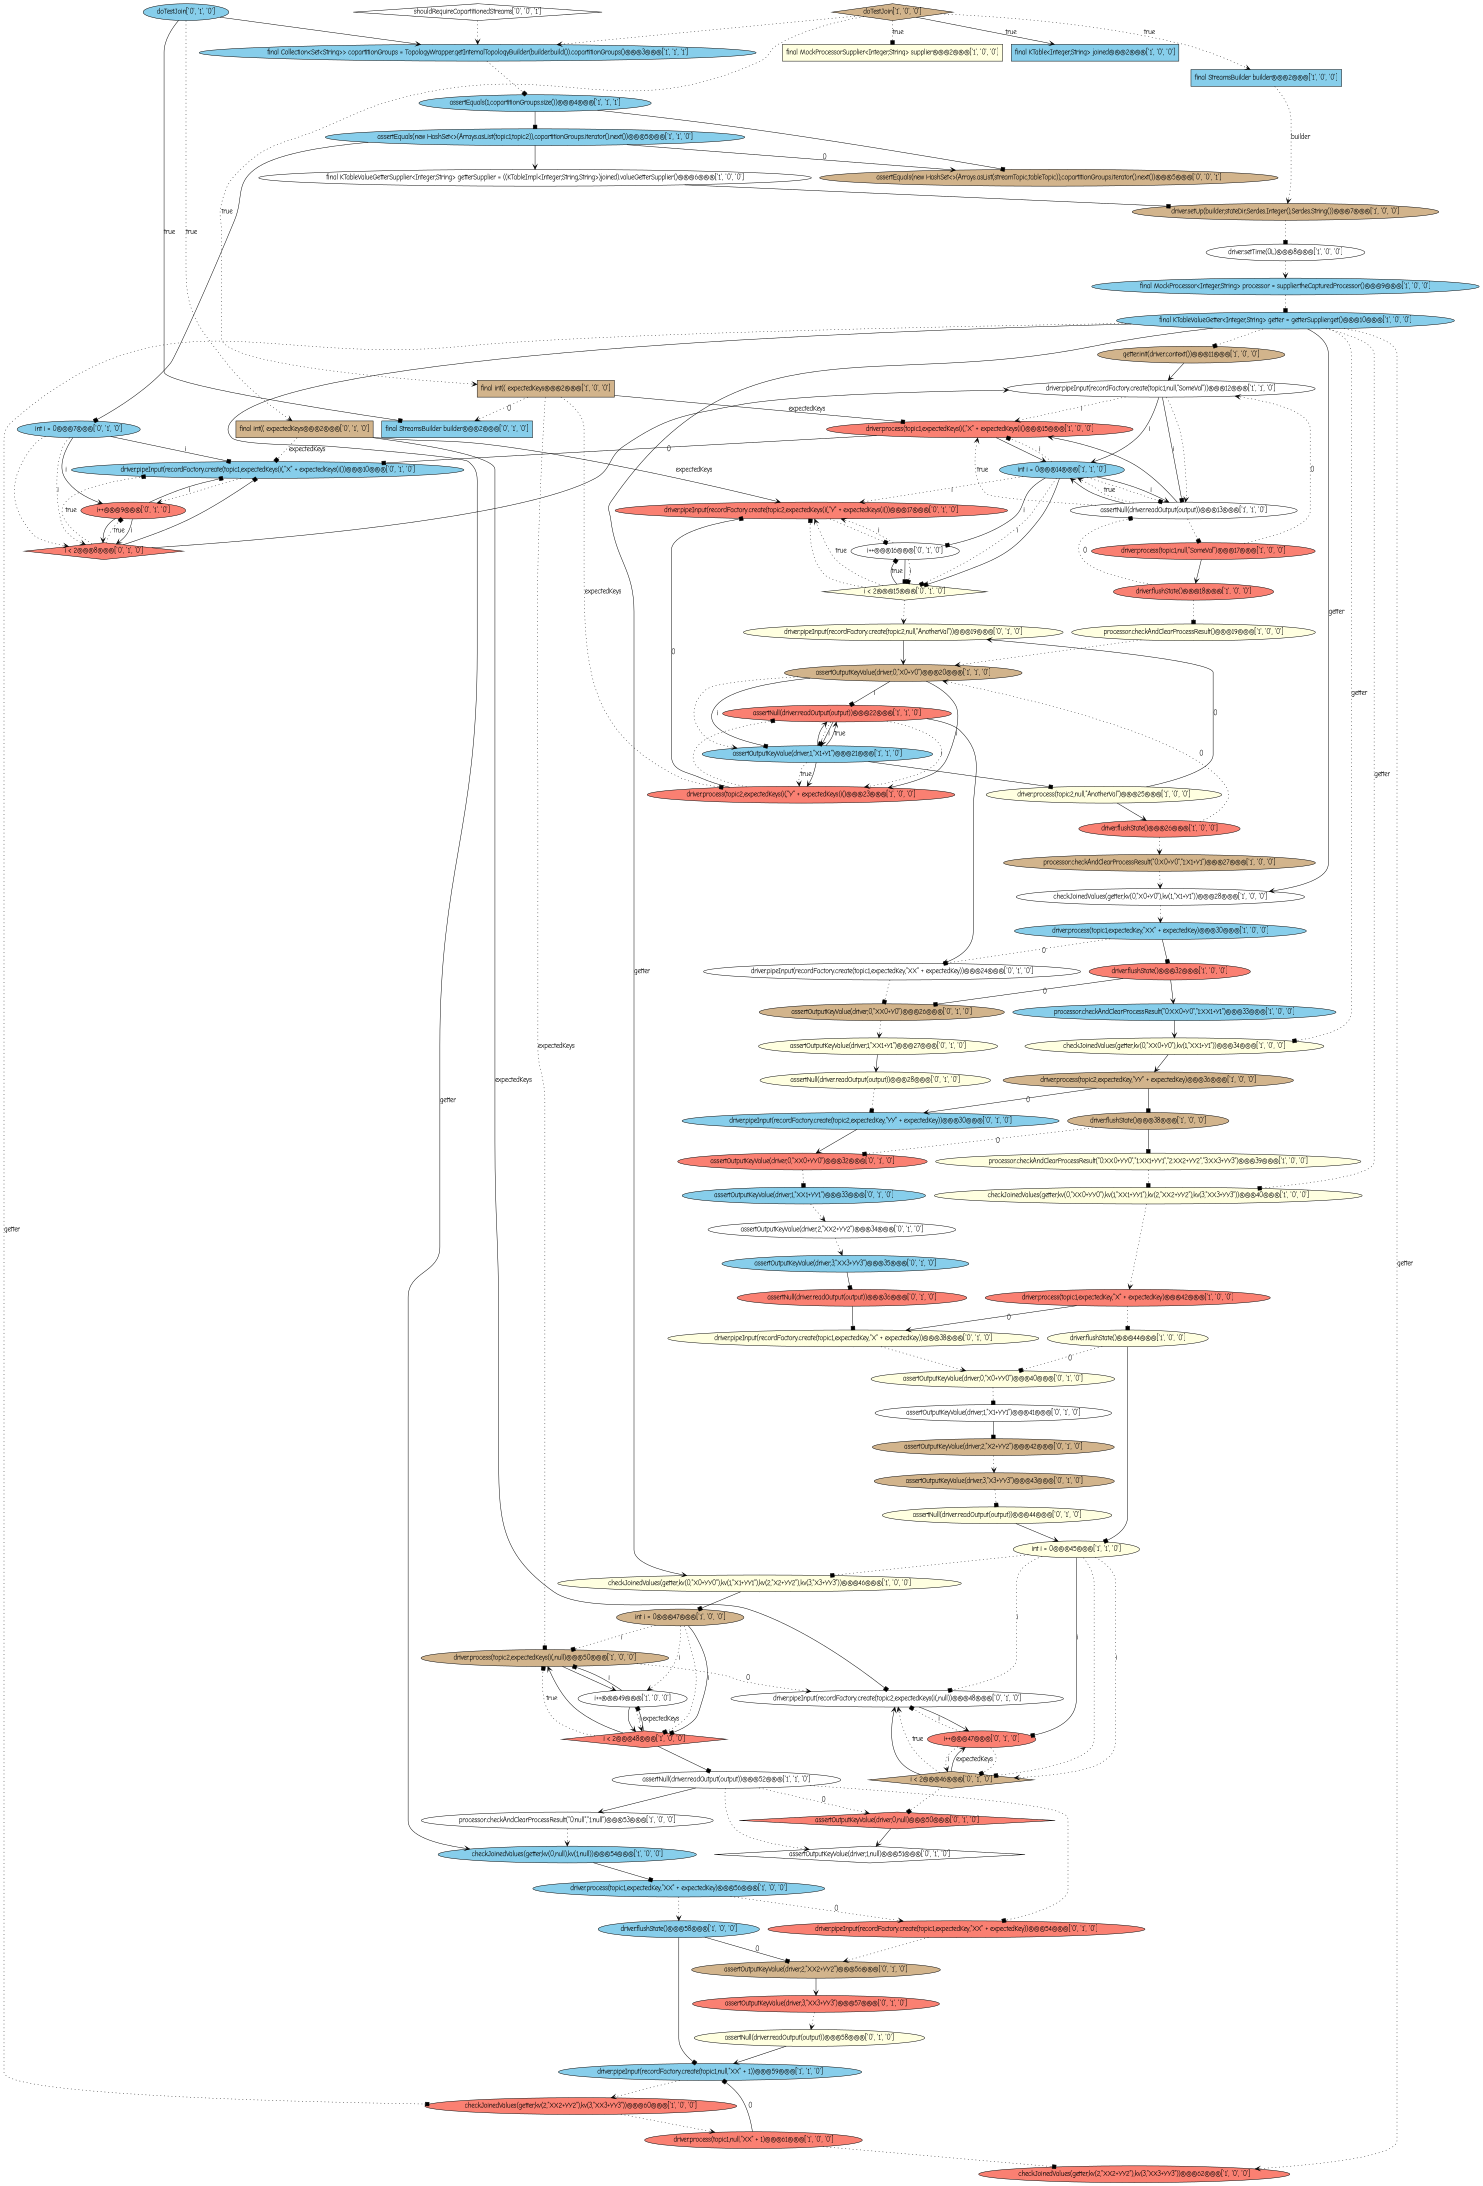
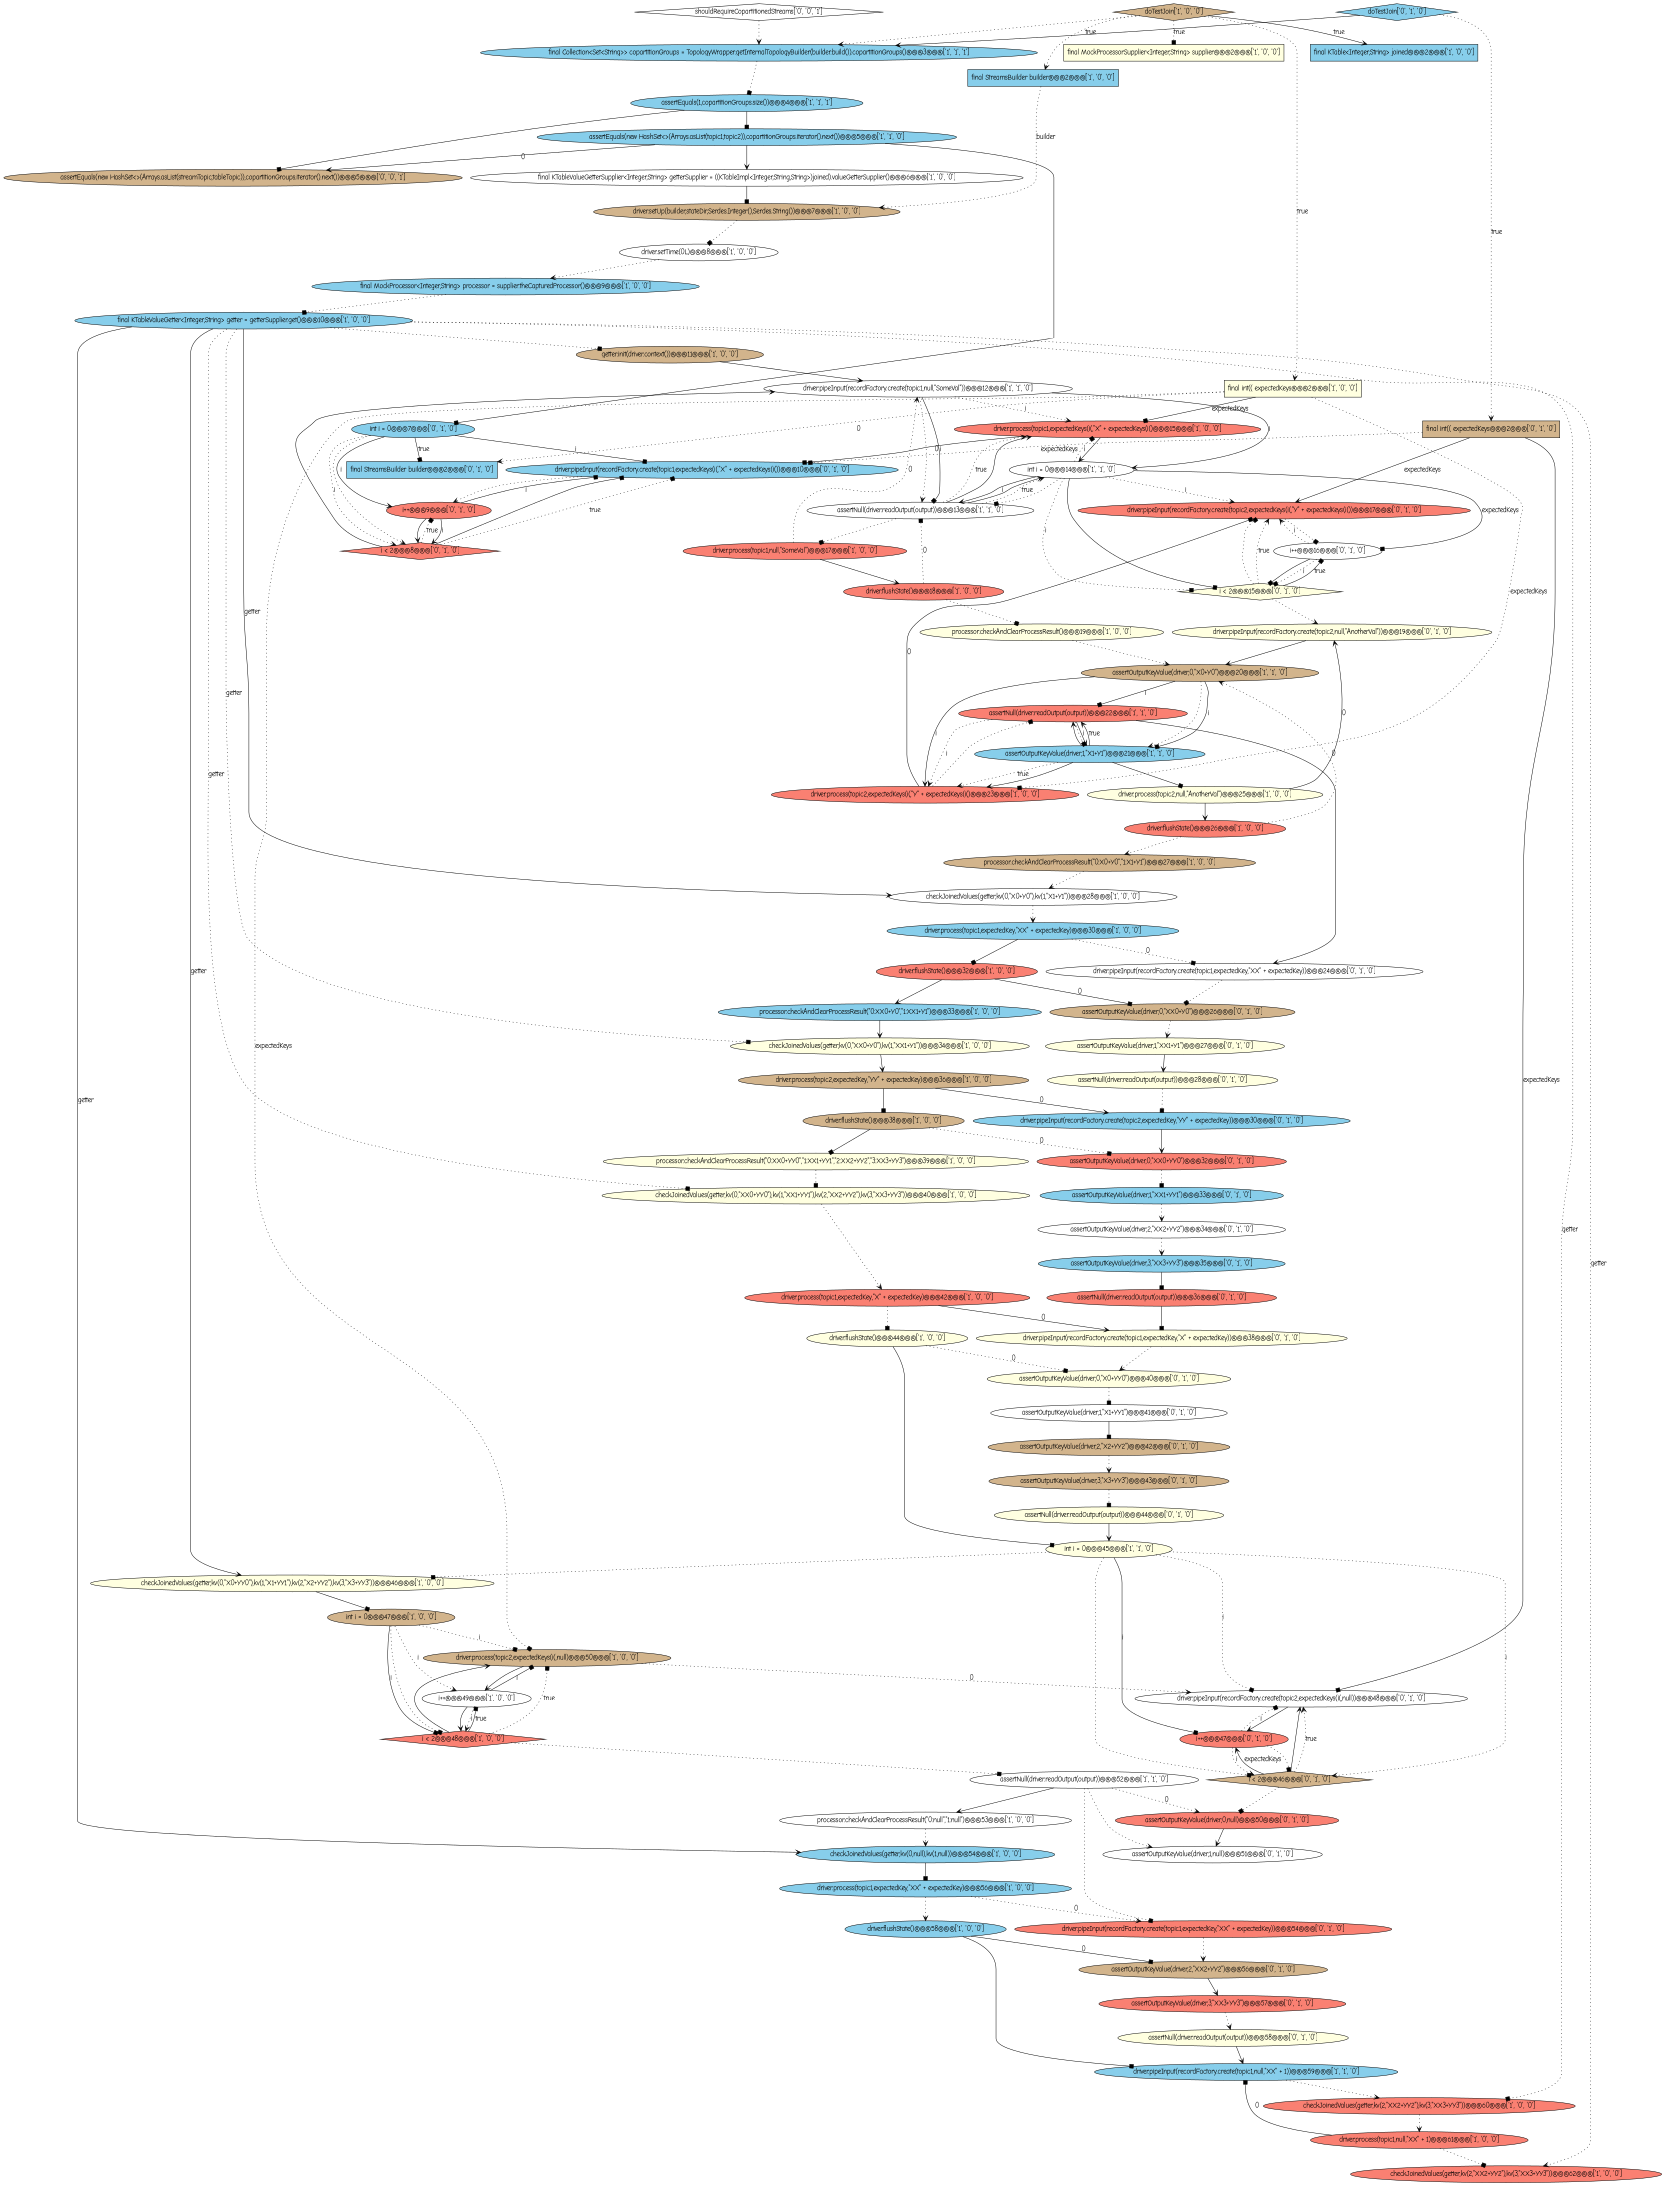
node "doTestJoin['0', '1', '0']": shape ellipse -> diamond
edge "doTestJoin['0', '1', '0']" -> "final StreamsBuilder builder@@@2@@@['0', '1', '0']": now "int i = 0@@@7@@@['0', '1', '0']" -> "final StreamsBuilder builder@@@2@@@['0', '1', '0']"
node "final int(( expectedKeys@@@2@@@['1', '0', '0']": fillcolor tan -> lightyellow
node "int i = 0@@@14@@@['1', '1', '0']": fillcolor skyblue -> white
edge "int i = 0@@@14@@@['1', '1', '0']" -> "i++@@@16@@@['0', '1', '0']": label "i" -> "expectedKeys"
edge "i < 2@@@48@@@['1', '0', '0']" -> "i++@@@49@@@['1', '0', '0']": label "expectedKeys" -> "true"
edge "i < 2@@@48@@@['1', '0', '0']" -> "assertNull(driver.readOutput(output))@@@52@@@['1', '1', '0']": style solid -> dotted
node "assertOutputKeyValue(driver,0,null)@@@50@@@['0', '1', '0']": shape diamond -> ellipse
node "assertOutputKeyValue(driver,1,null)@@@51@@@['0', '1', '0']": shape diamond -> ellipse
